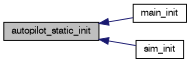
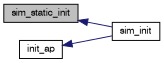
node "main_init": removed
node "autopilot_static_init": label "autopilot_static_init" -> "sim_static_init"
node "init_ap": added
